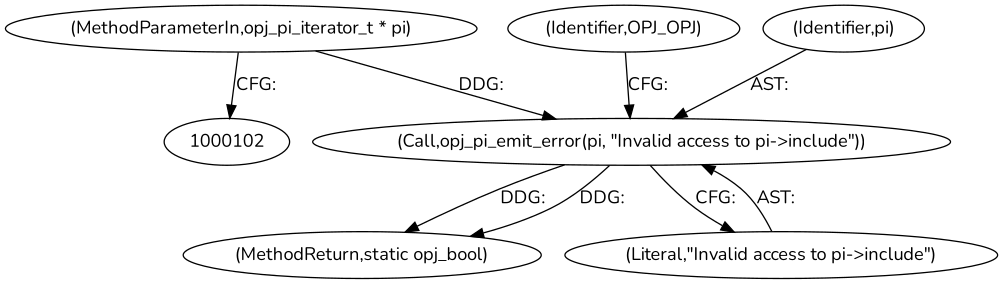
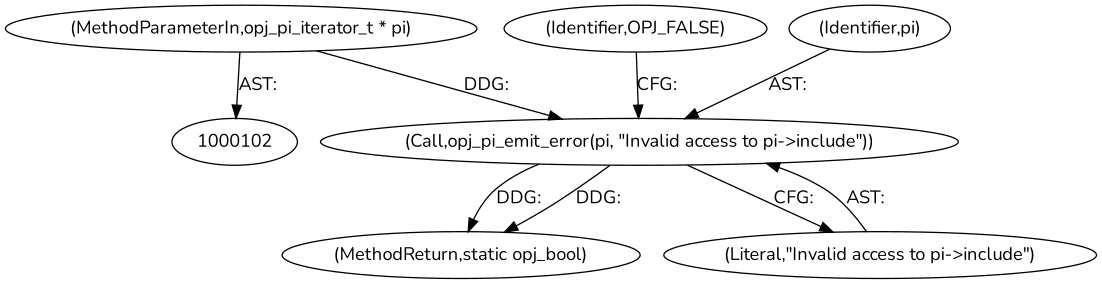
node "(Identifier,OPJ_OPJ)": label "(Identifier,OPJ_OPJ)" -> "(Identifier,OPJ_FALSE)"
edge "(MethodParameterIn,opj_pi_iterator_t * pi)" -> "1000102": label "CFG: " -> "AST: "
